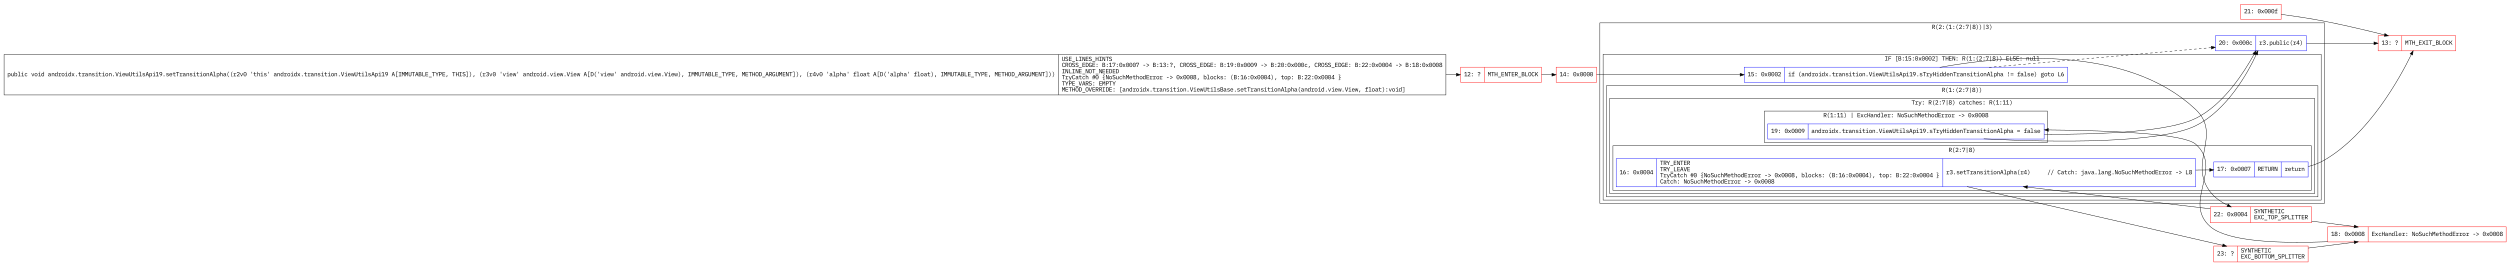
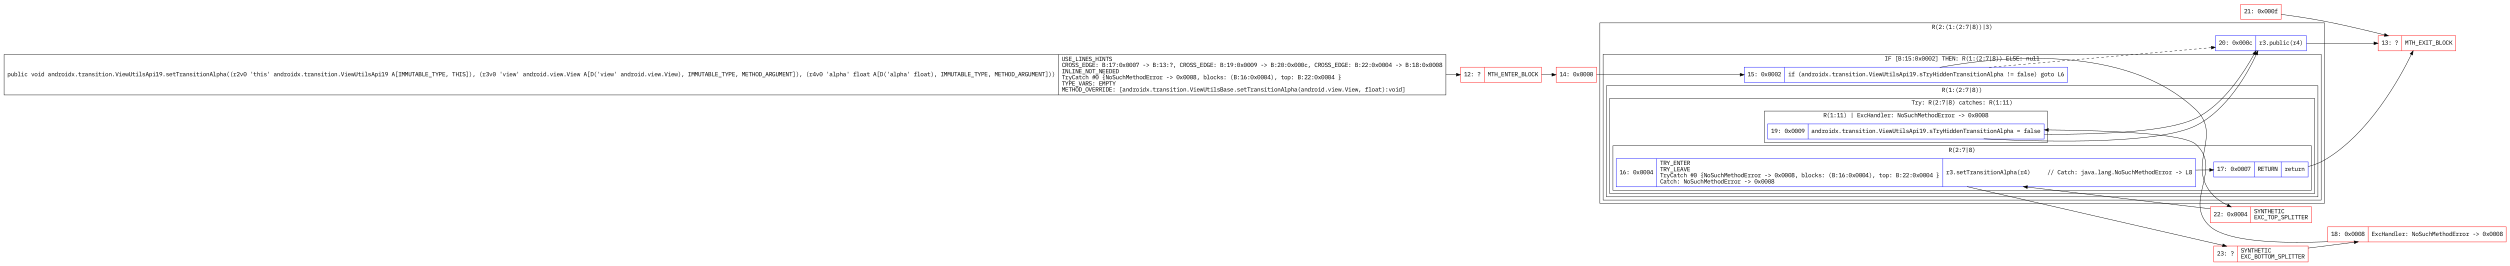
edge "22: 0x0004" -> "18: 0x0008": removed
